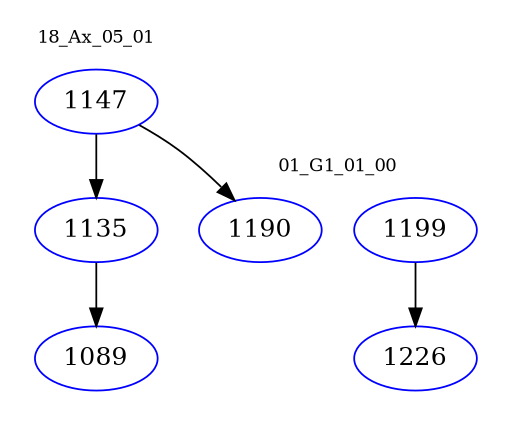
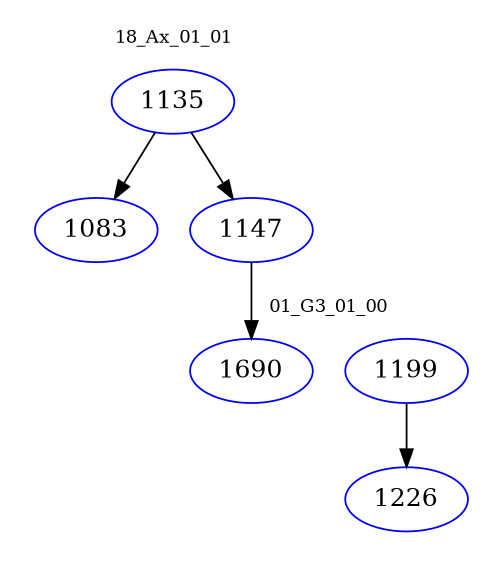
cluster "18_Ax_05_01": label "18_Ax_05_01" -> "18_Ax_01_01"
edge "1147" -> "1135": reversed
cluster "01_G1_01_00": label "01_G1_01_00" -> "01_G3_01_00"
node "1190": label "1190" -> "1690"
node "1089": label "1089" -> "1083"
